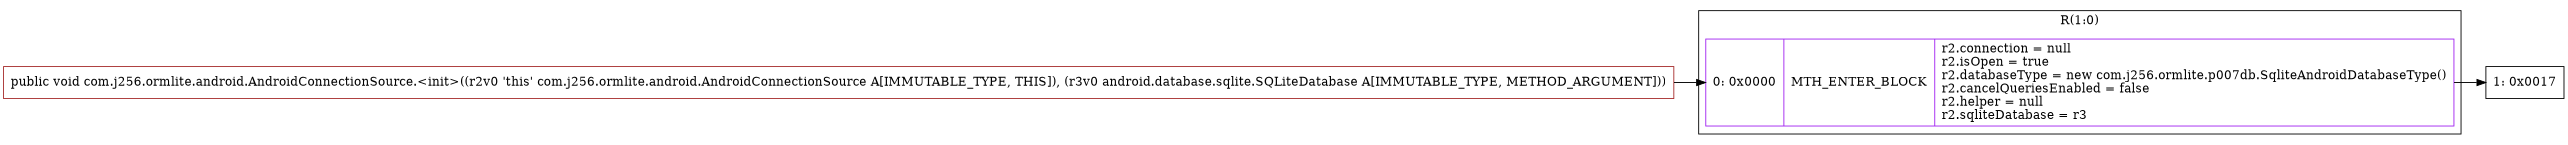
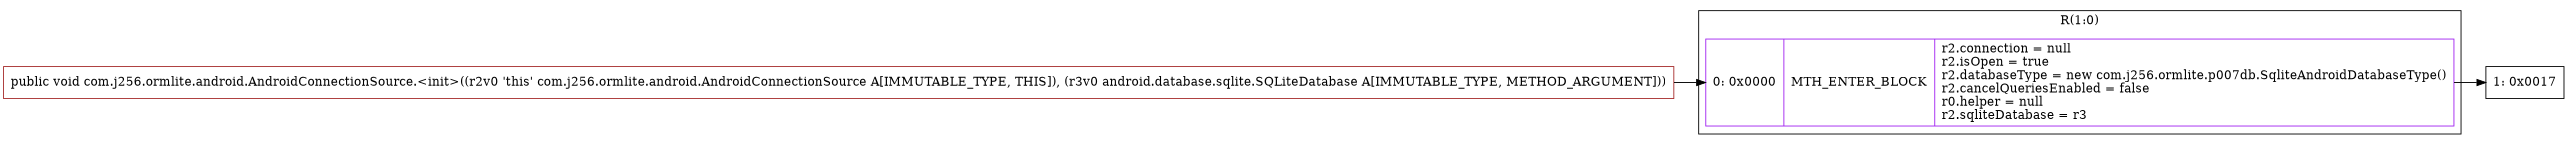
node "0: 0x0000": text "r2.helper = null" -> "r0.helper = null"
